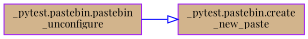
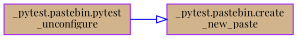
node "_pytest.pastebin.pastebin _unconfigure": label "_pytest.pastebin.pastebin _unconfigure" -> "_pytest.pastebin.pytest _unconfigure"
